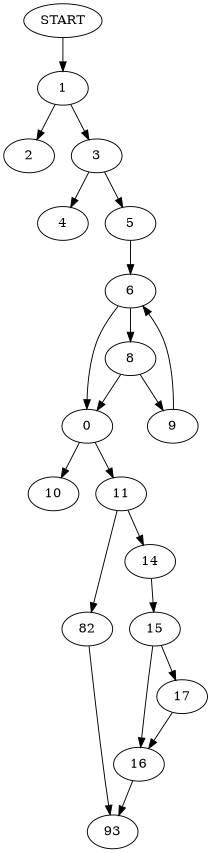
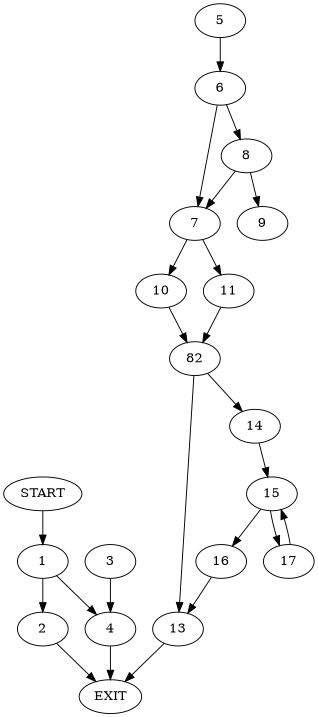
edge "1" -> "3": now "1" -> "4"
edge "3" -> "5": removed
edge "10" -> "82": added
edge "9" -> "6": removed
node "0": label "0" -> "7"
edge "11" -> "14": now "82" -> "14"
node "EXIT": added
edge "17" -> "16": now "17" -> "15"
node "93": label "93" -> "13"
